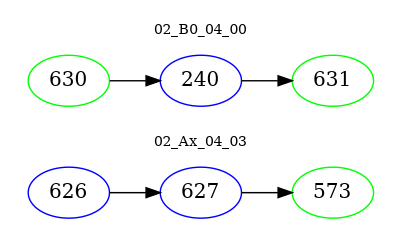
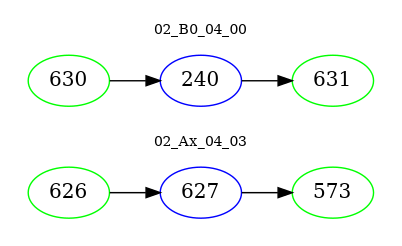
node "626": color blue -> green
